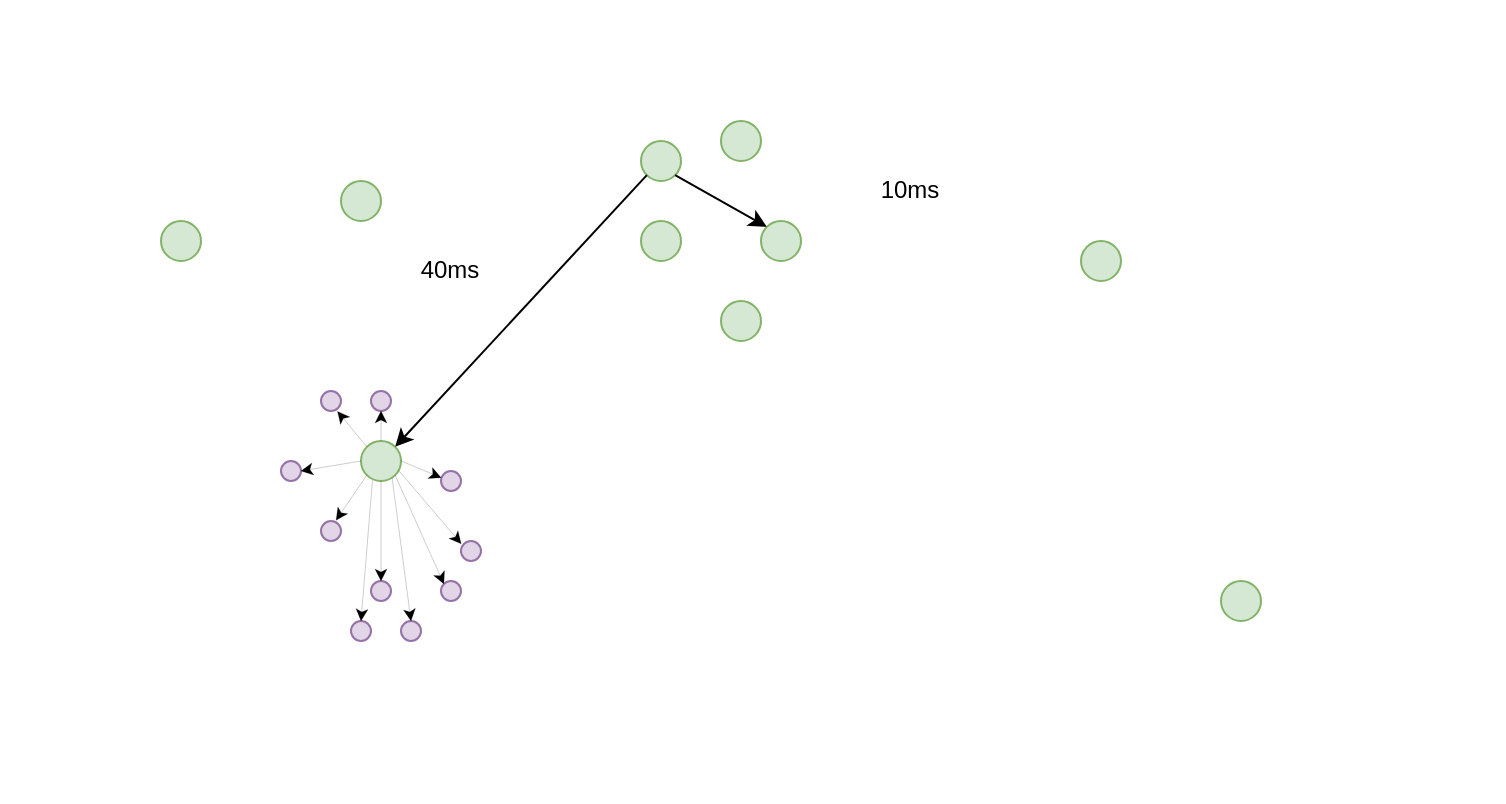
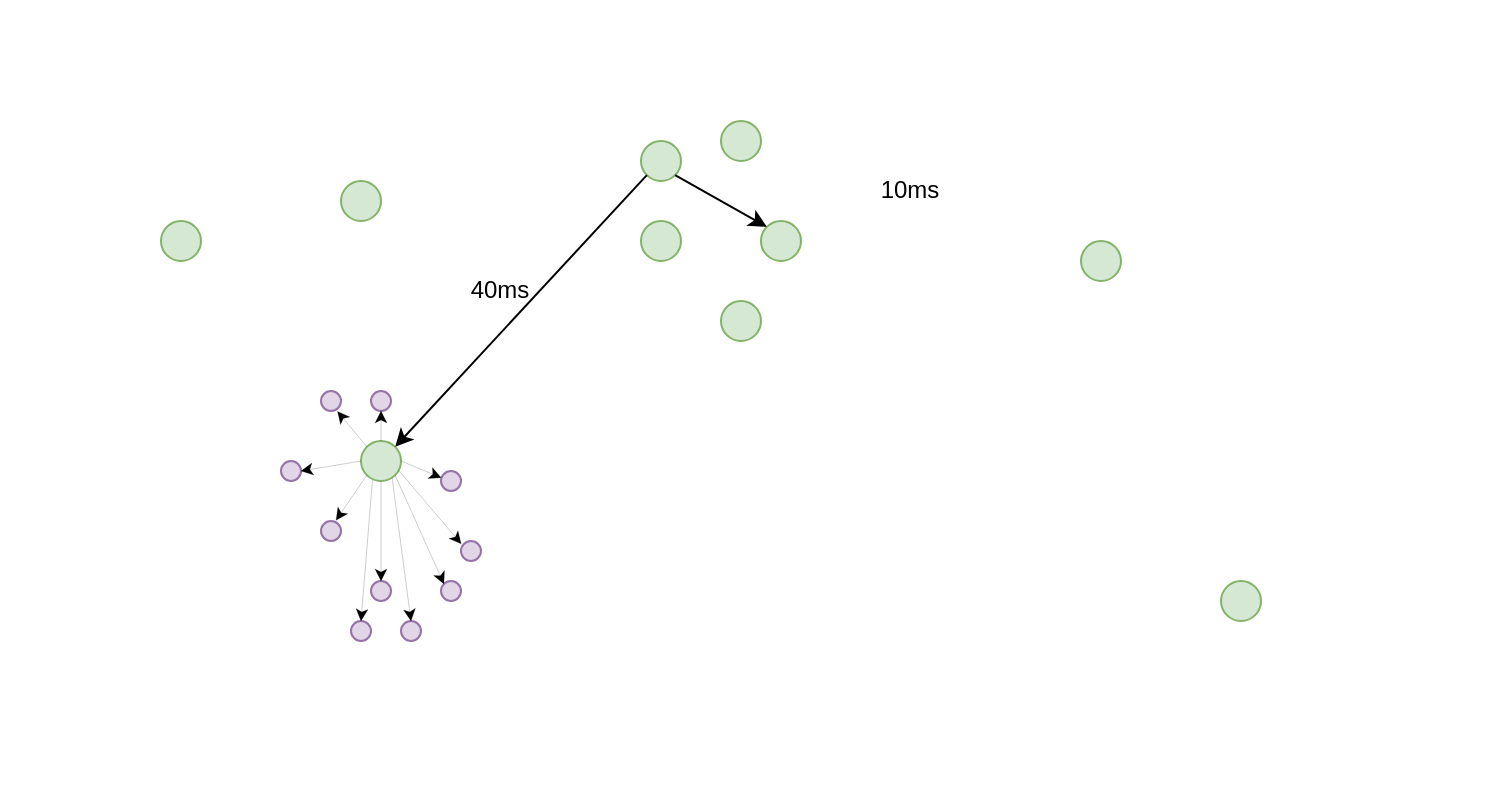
node "40ms": moved (451, 271) -> (501, 291)
